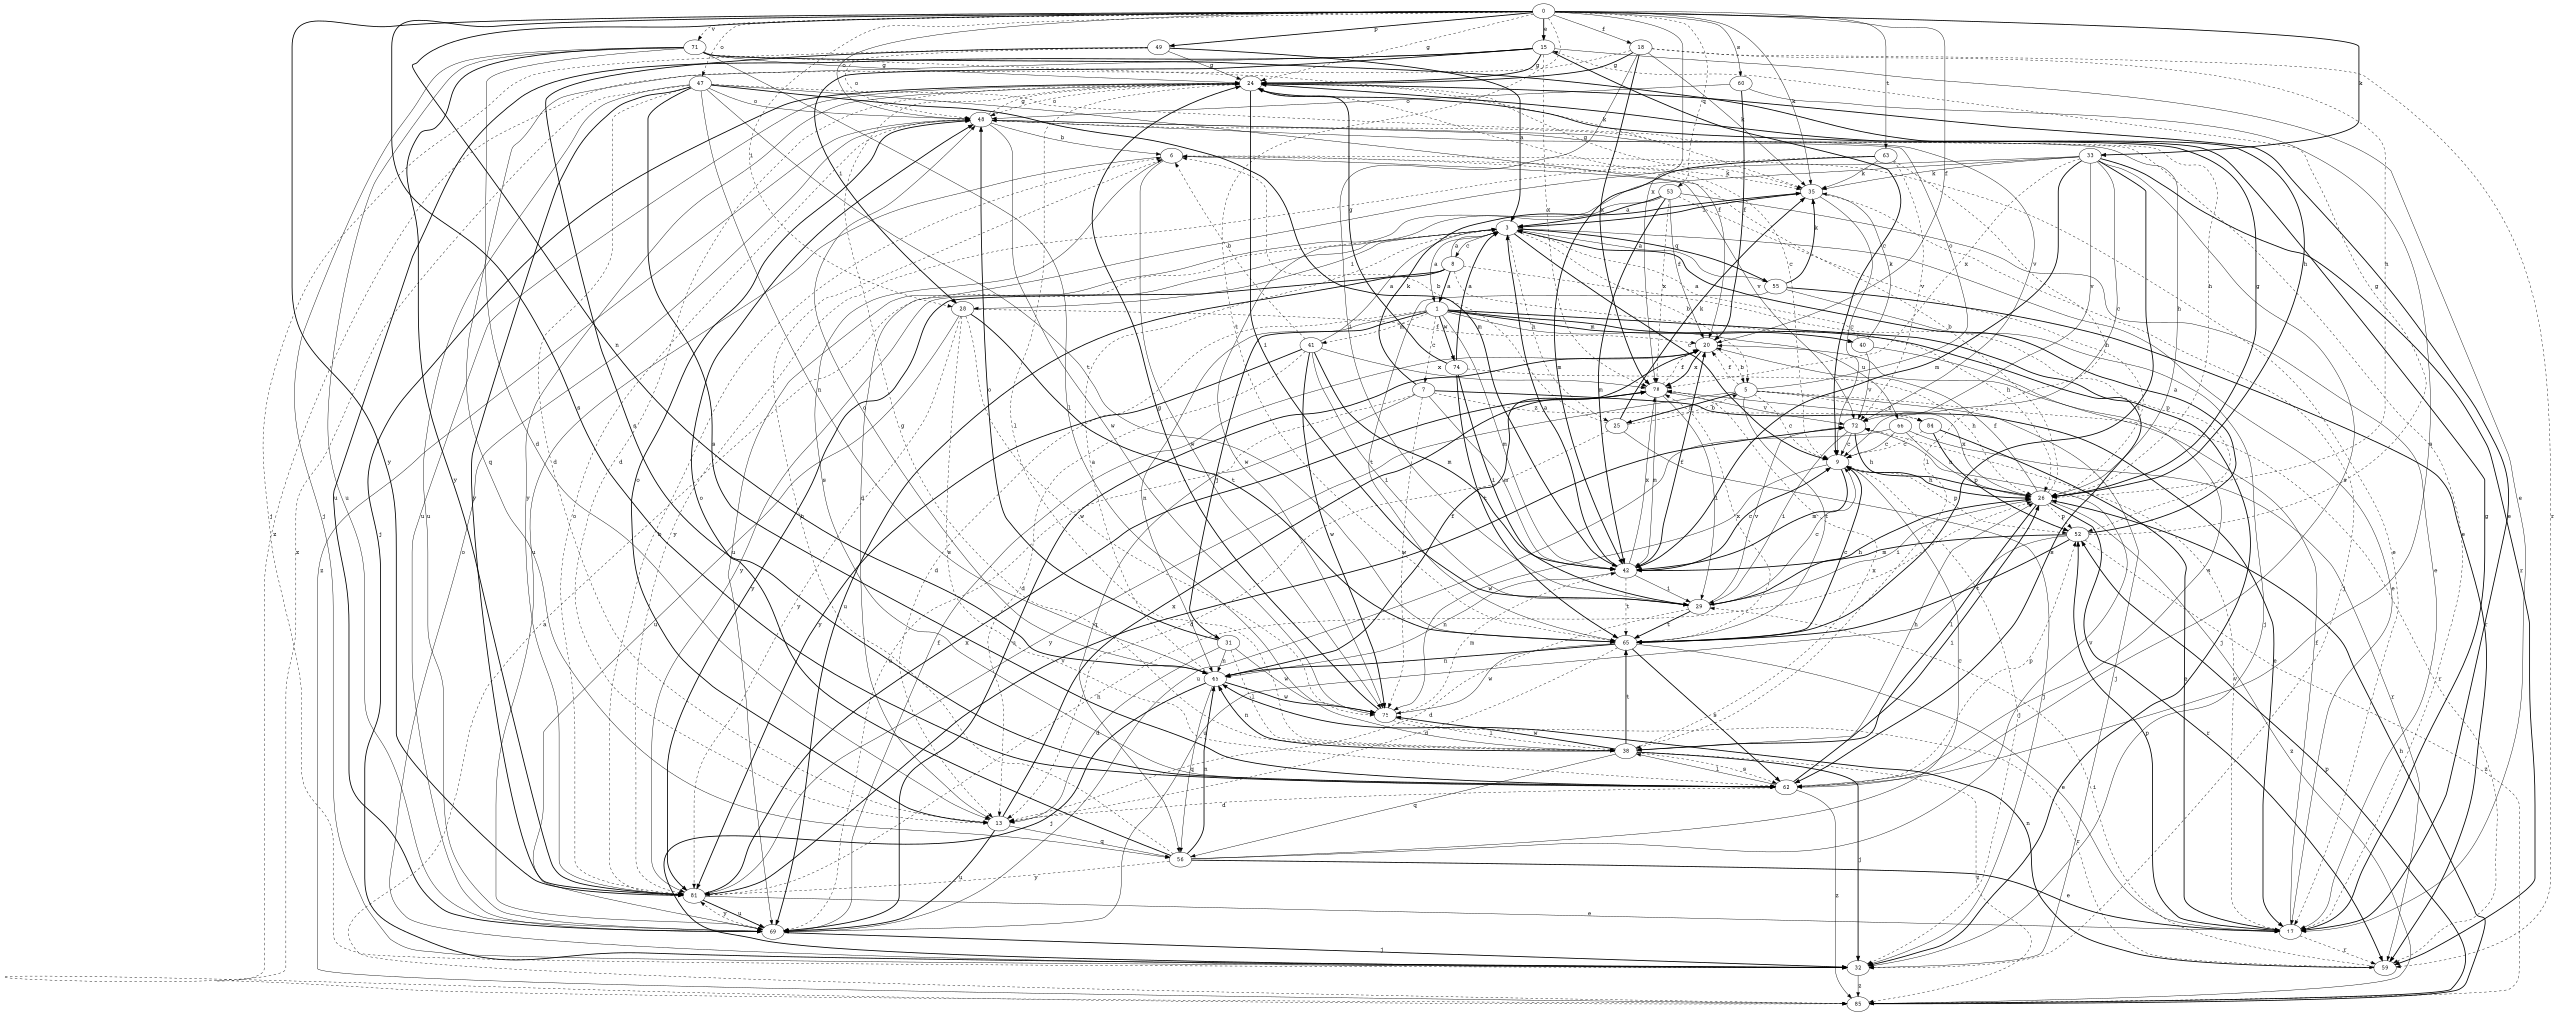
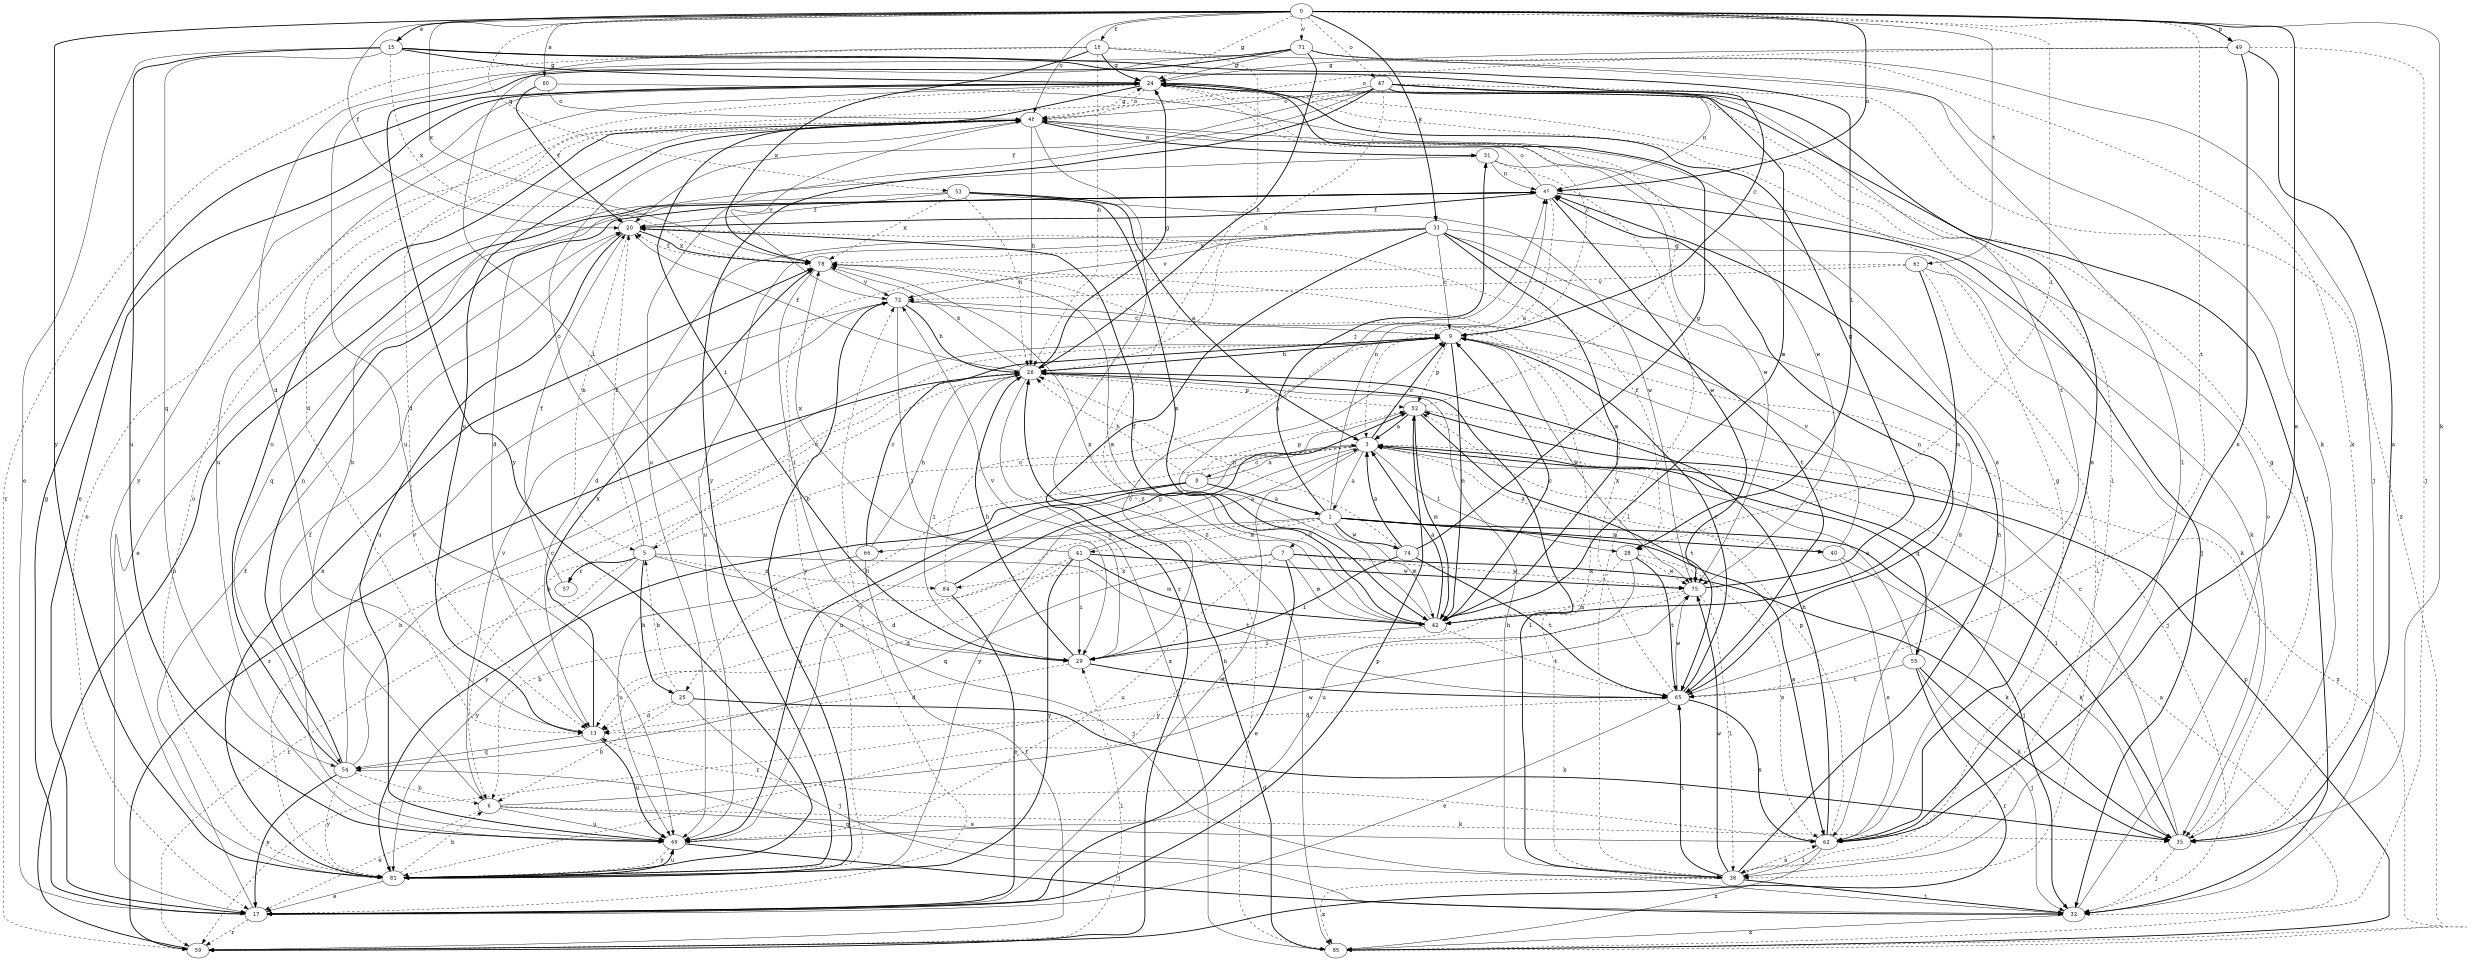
edge "49" -> "3": now "49" -> "35"
edge "52" -> "15": now "52" -> "24"
edge "66" -> "9": style solid -> bold
edge "31" -> "48": reversed
node "57": added
edge "62" -> "26": label "i" -> "h"
node "56": label "56" -> "54"
